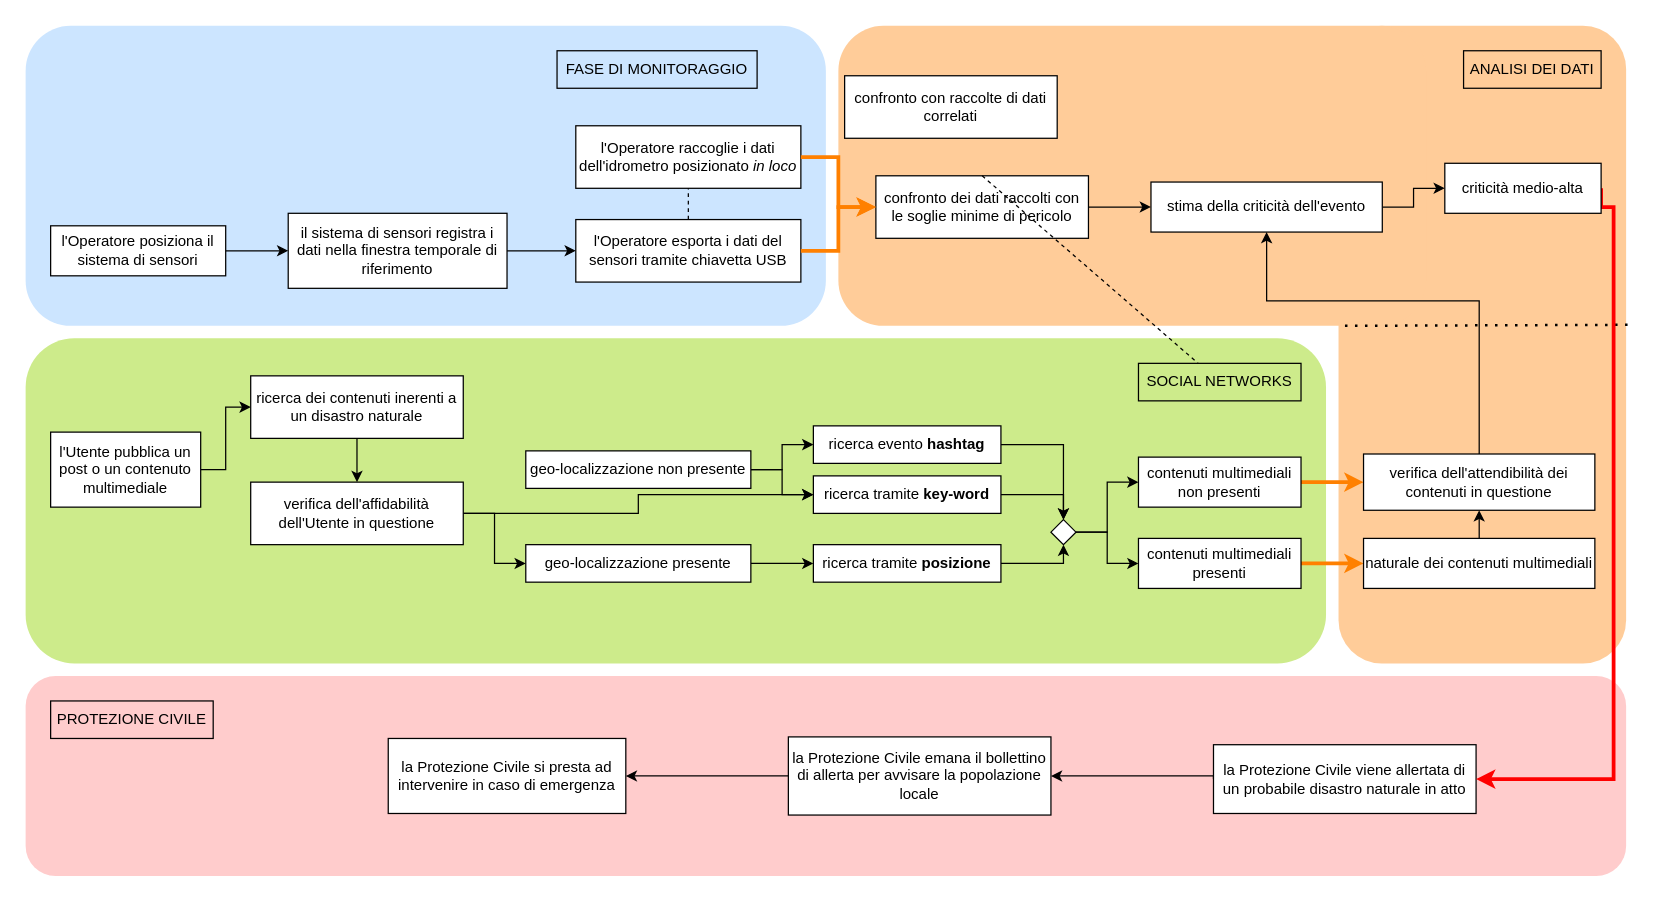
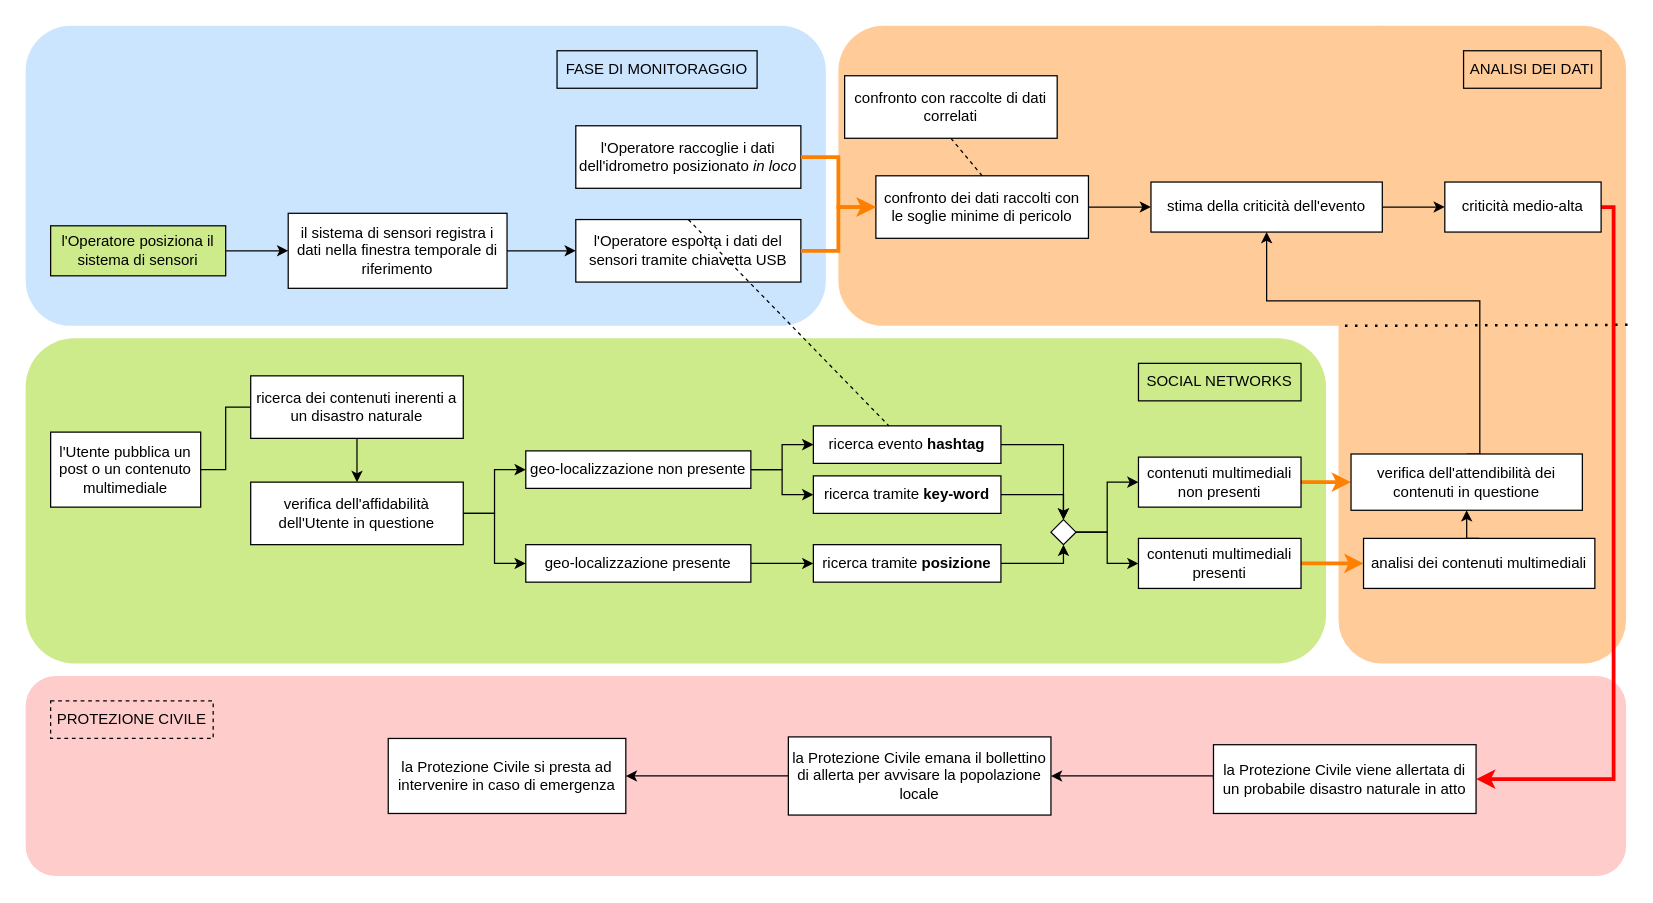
node "criticità medio-alta": moved (1523, 188) -> (1523, 207)
edge "l'Operatore raccoglie i dati dell'idrometro posizionato in loco" -- "l'Operatore esporta i dati del sensori tramite chiavetta USB": now "ricerca evento hashtag" -- "l'Operatore esporta i dati del sensori tramite chiavetta USB"
node "l'Operatore posiziona il sistema di sensori": fillcolor #ffffff -> #cdeb8b
edge "confronto dei dati raccolti con le soglie minime di pericolo" -- "SOCIAL NETWORKS": now "confronto dei dati raccolti con le soglie minime di pericolo" -- "confronto con raccolte di dati correlati"
edge "l'Utente pubblica un post o un contenuto multimediale" -> "ricerca dei contenuti inerenti a un disastro naturale": arrowhead classic -> none
node "verifica dell'attendibilità dei contenuti in questione": moved (1479, 482) -> (1466, 482)
edge "verifica dell'affidabilità dell'Utente in questione" -> "ricerca tramite key-word": now "verifica dell'affidabilità dell'Utente in questione" -> "geo-localizzazione non presente"
node "naturale dei contenuti multimediali": label "naturale dei contenuti multimediali" -> "analisi dei contenuti multimediali"
node "PROTEZIONE CIVILE": style solid -> dashed
